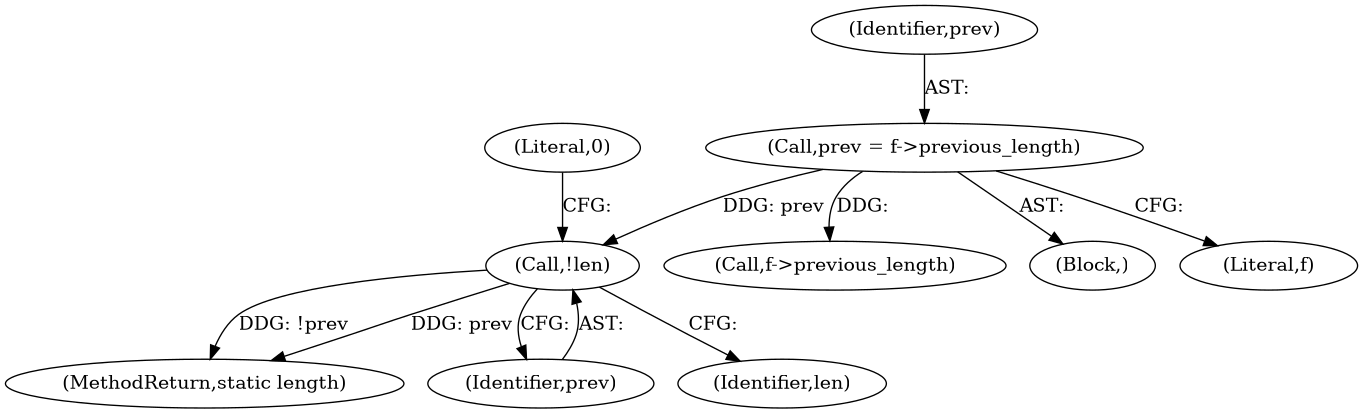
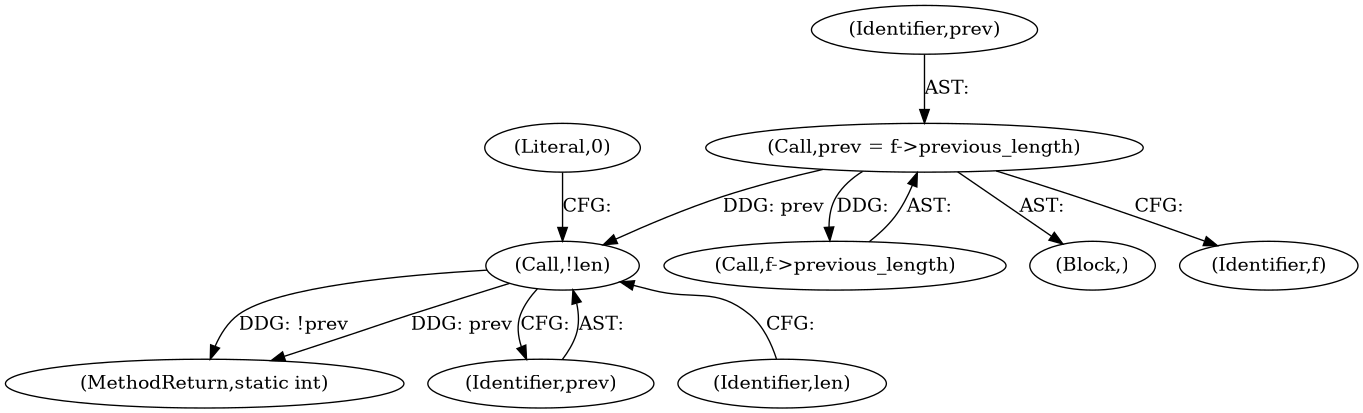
edge "(Call,f->previous_length)" -> "(Call,prev = f->previous_length)": added, label "AST:"
node "(Literal,f)": label "(Literal,f)" -> "(Identifier,f)"
edge "(Call,!len)" -> "(Identifier,len)": reversed
node "(MethodReturn,static length)": label "(MethodReturn,static length)" -> "(MethodReturn,static int)"
